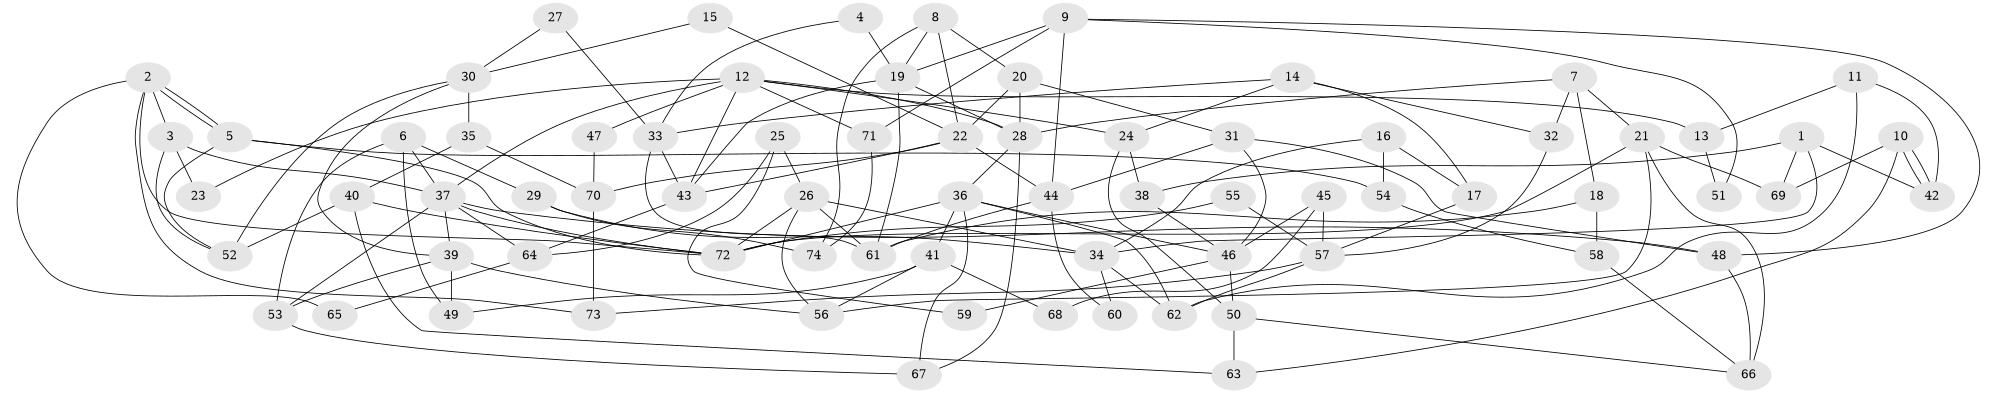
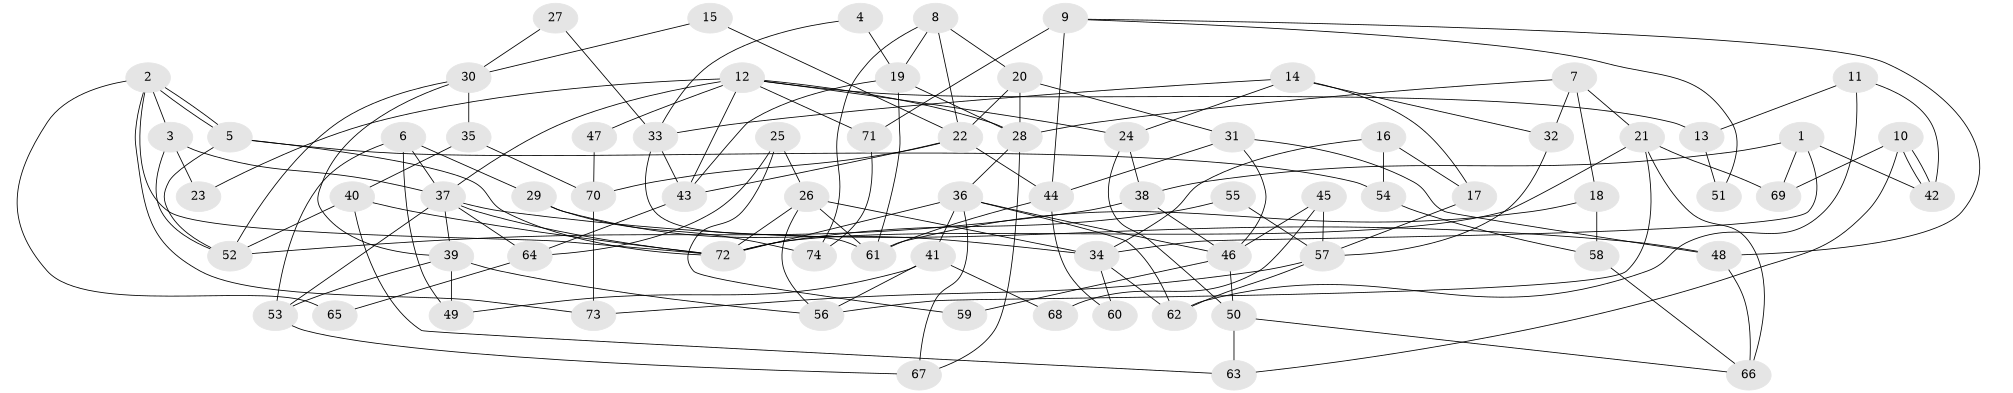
edge "9" -- "19": removed
edge "38" -- "52": added
